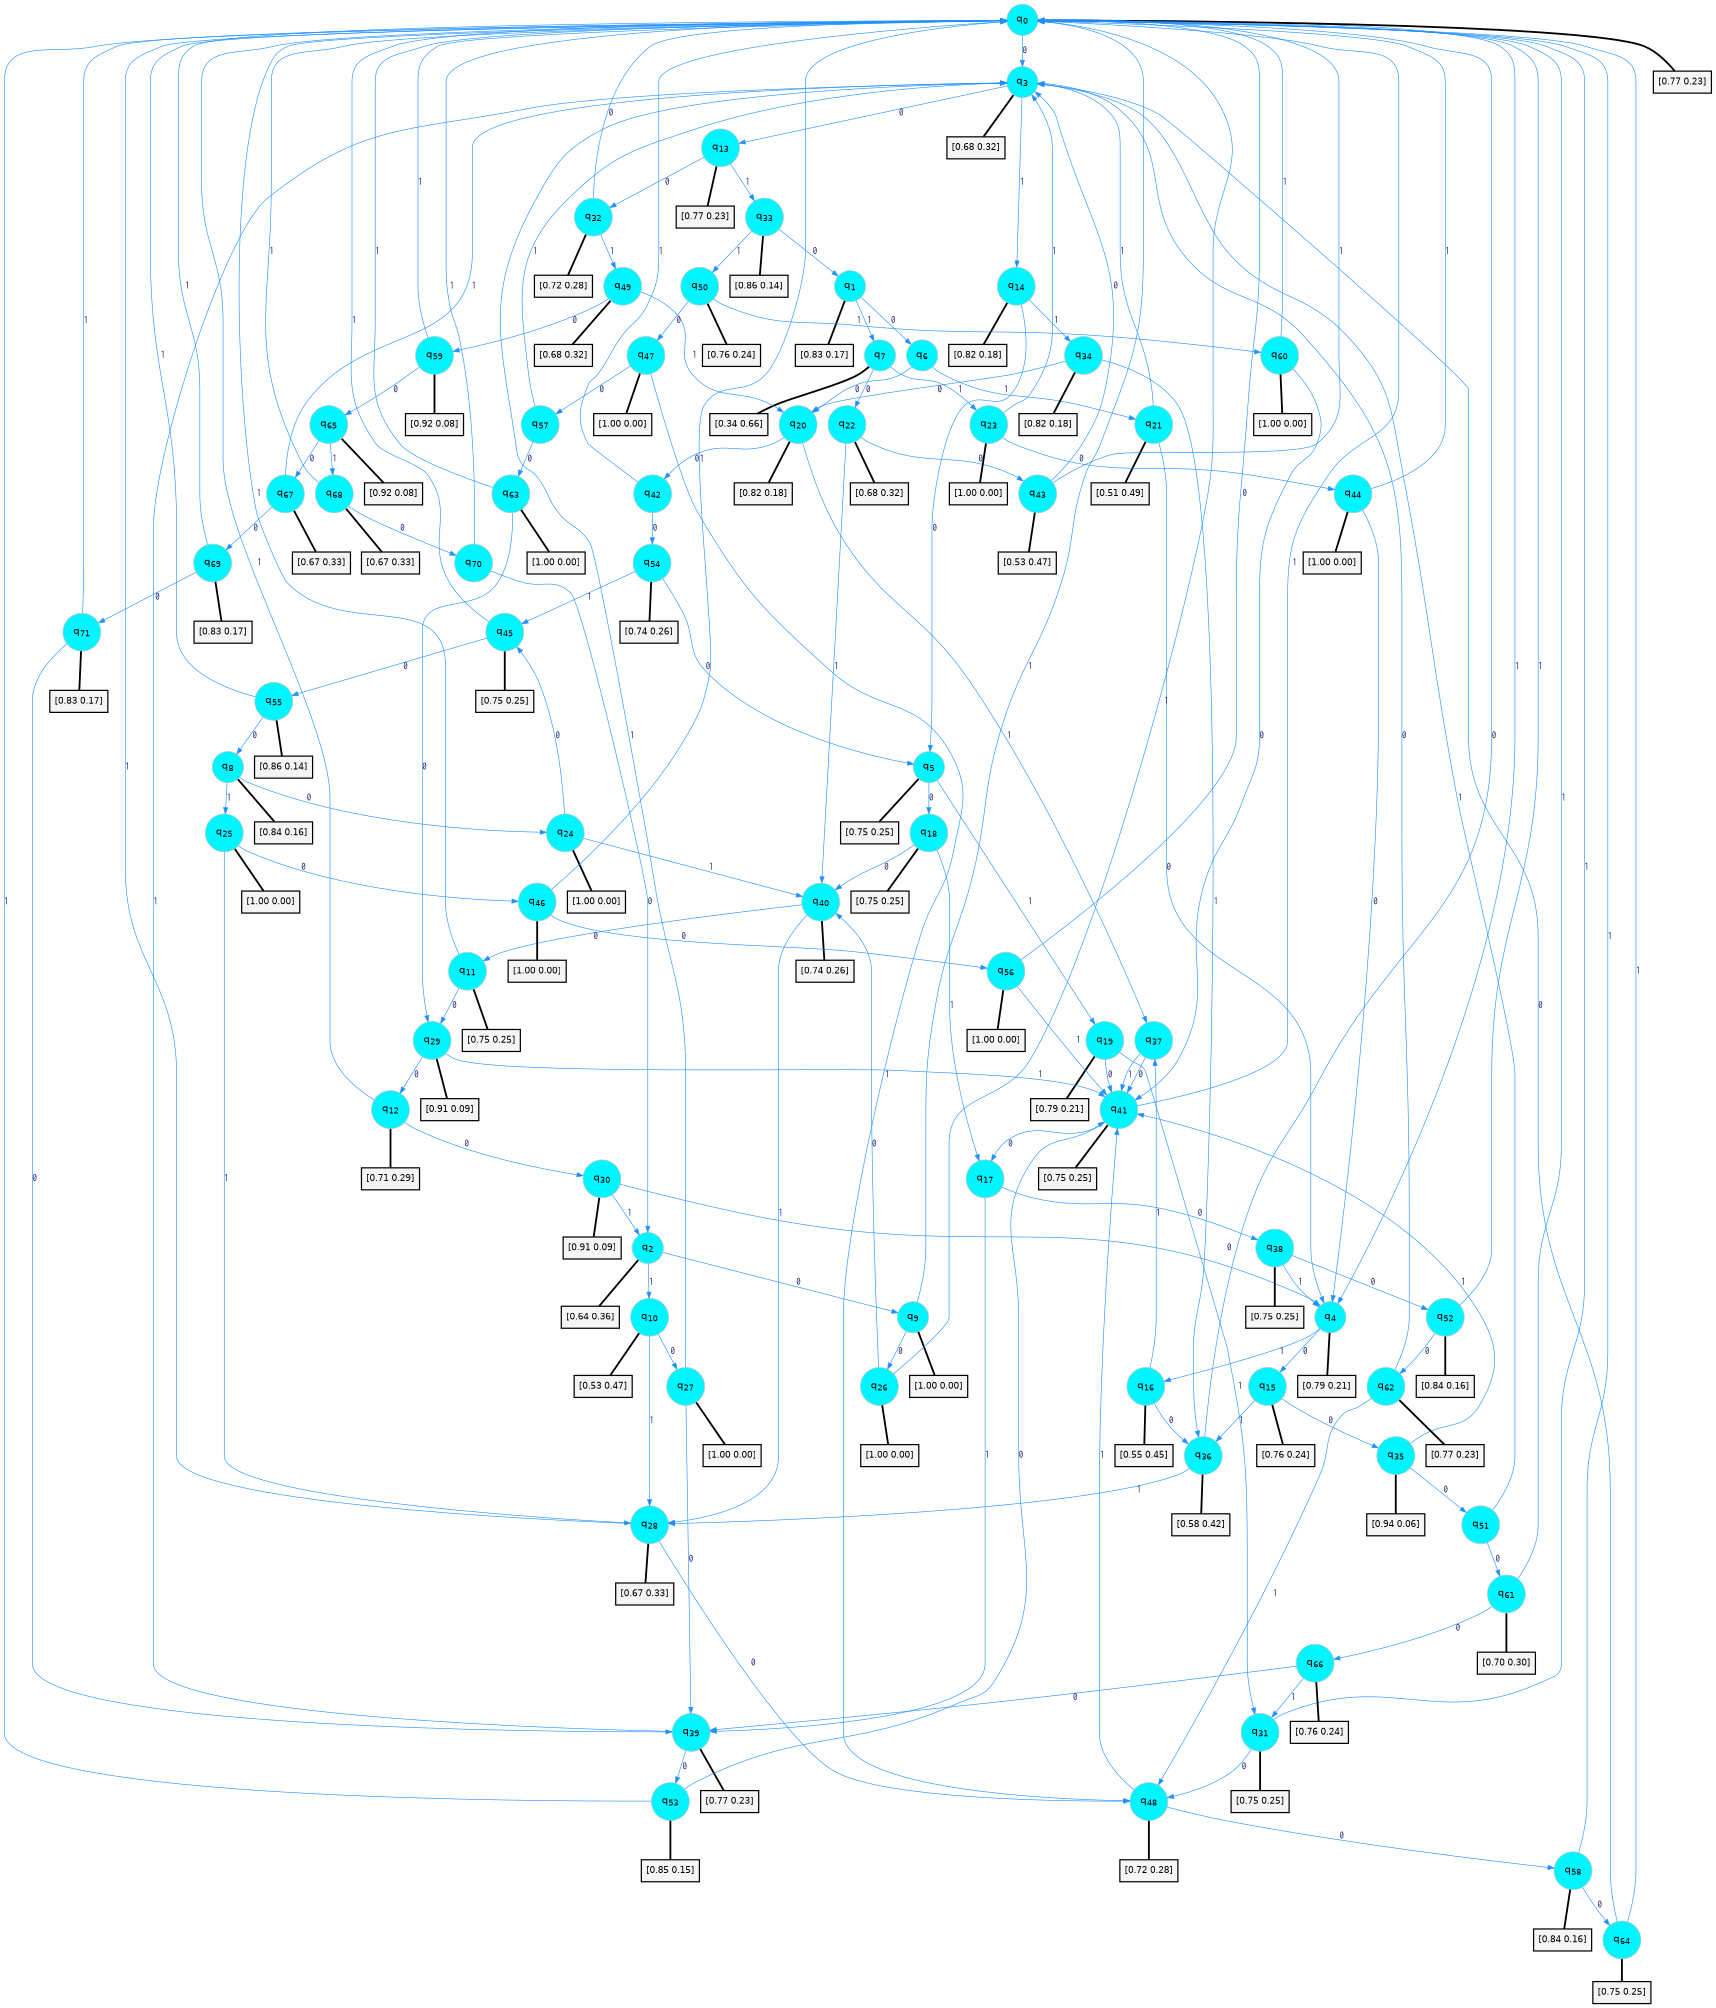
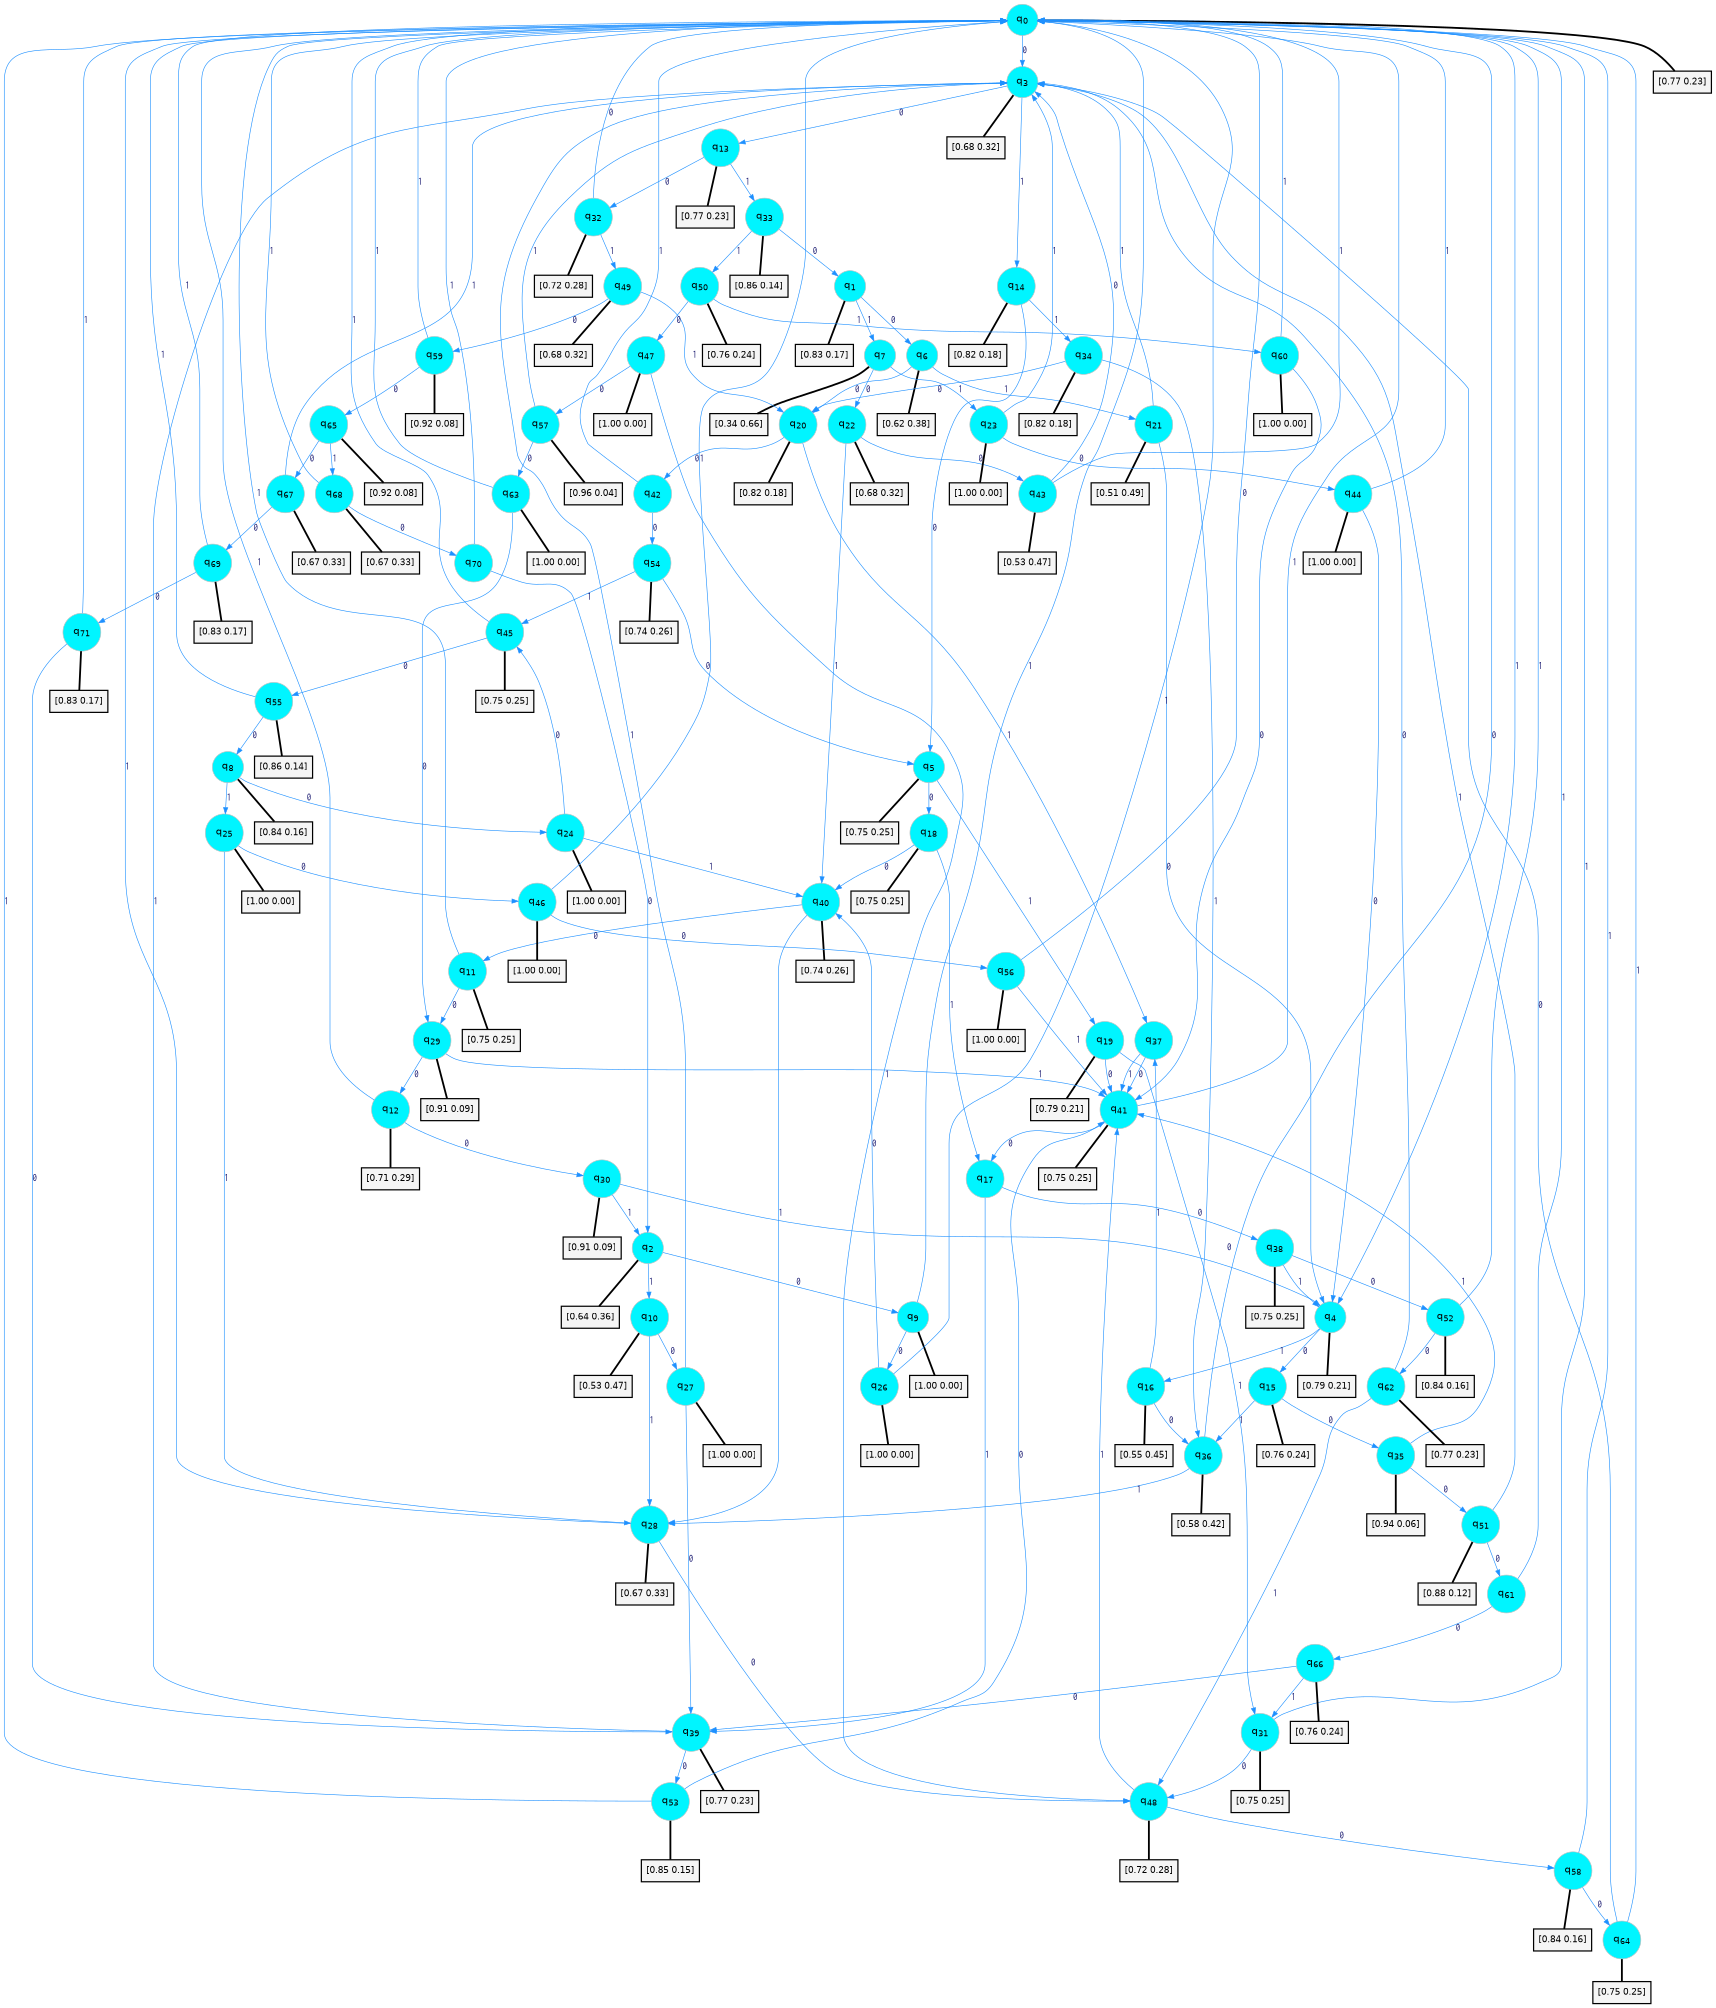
node "[0.62 0.38]": added
node "[0.96 0.04]": added
node "[0.88 0.12]": added
node "[0.70 0.30]": removed
